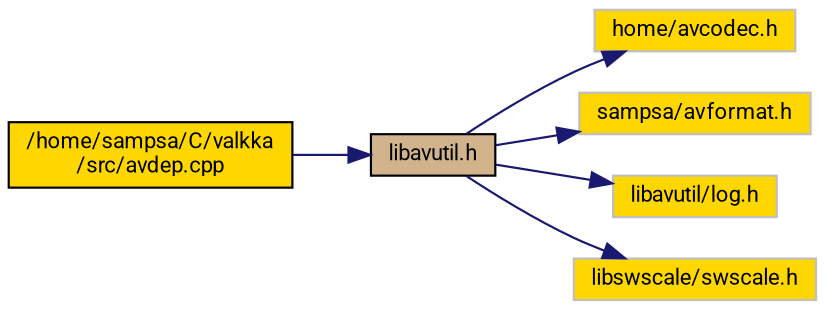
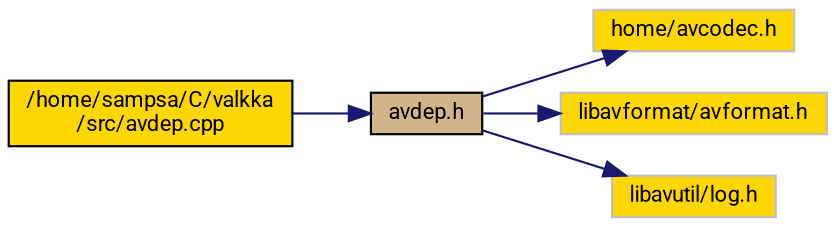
node "sampsa/avformat.h": label "sampsa/avformat.h" -> "libavformat/avformat.h"
node "libavutil.h": label "libavutil.h" -> "avdep.h"
node "libswscale/swscale.h": removed
